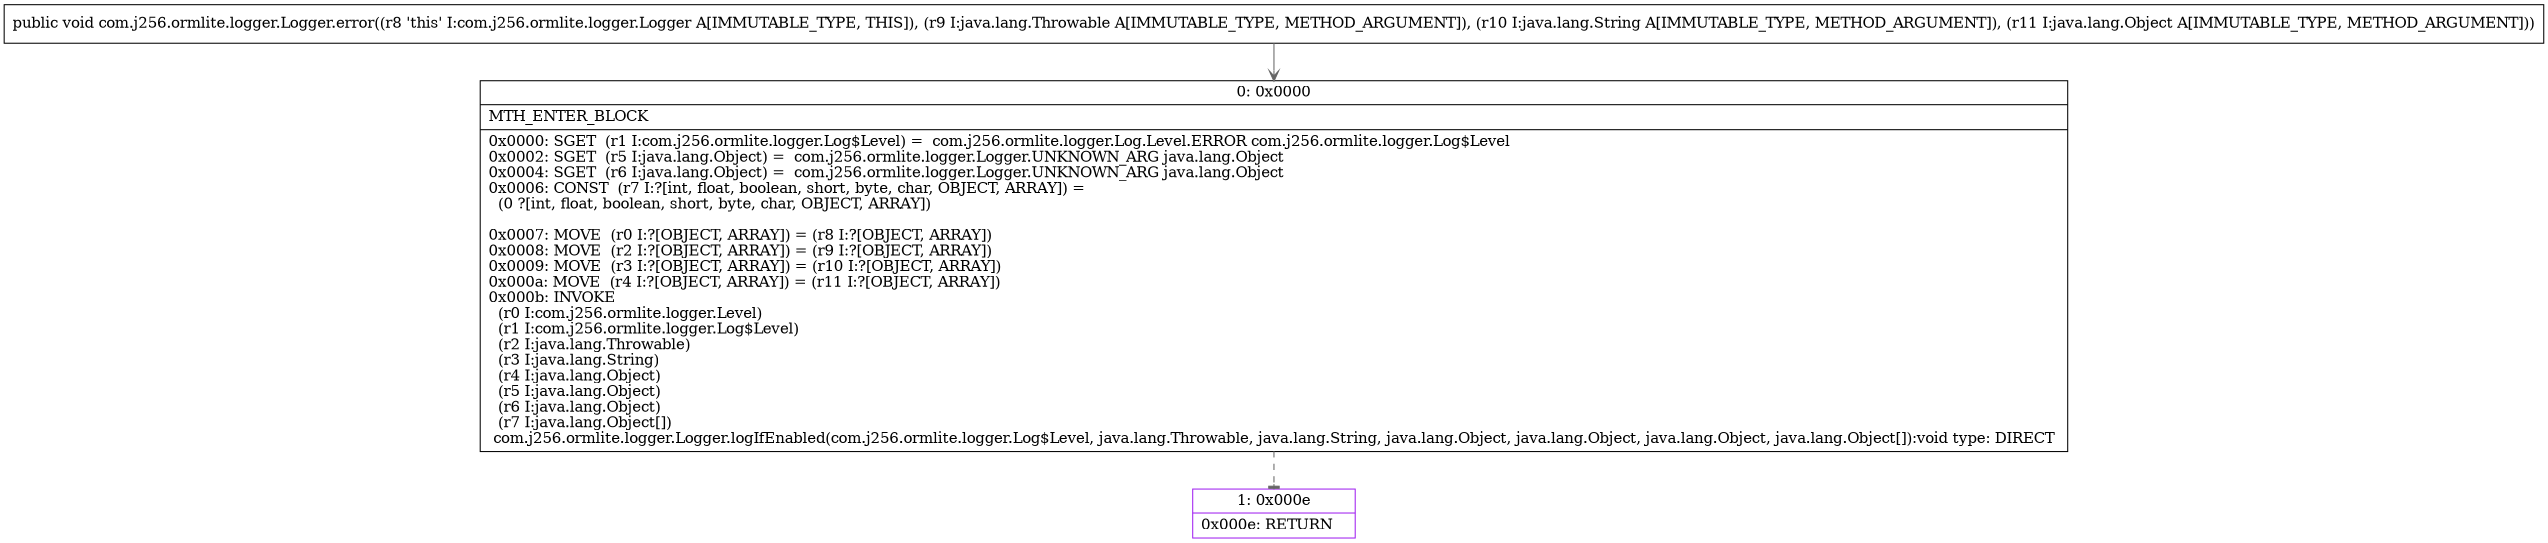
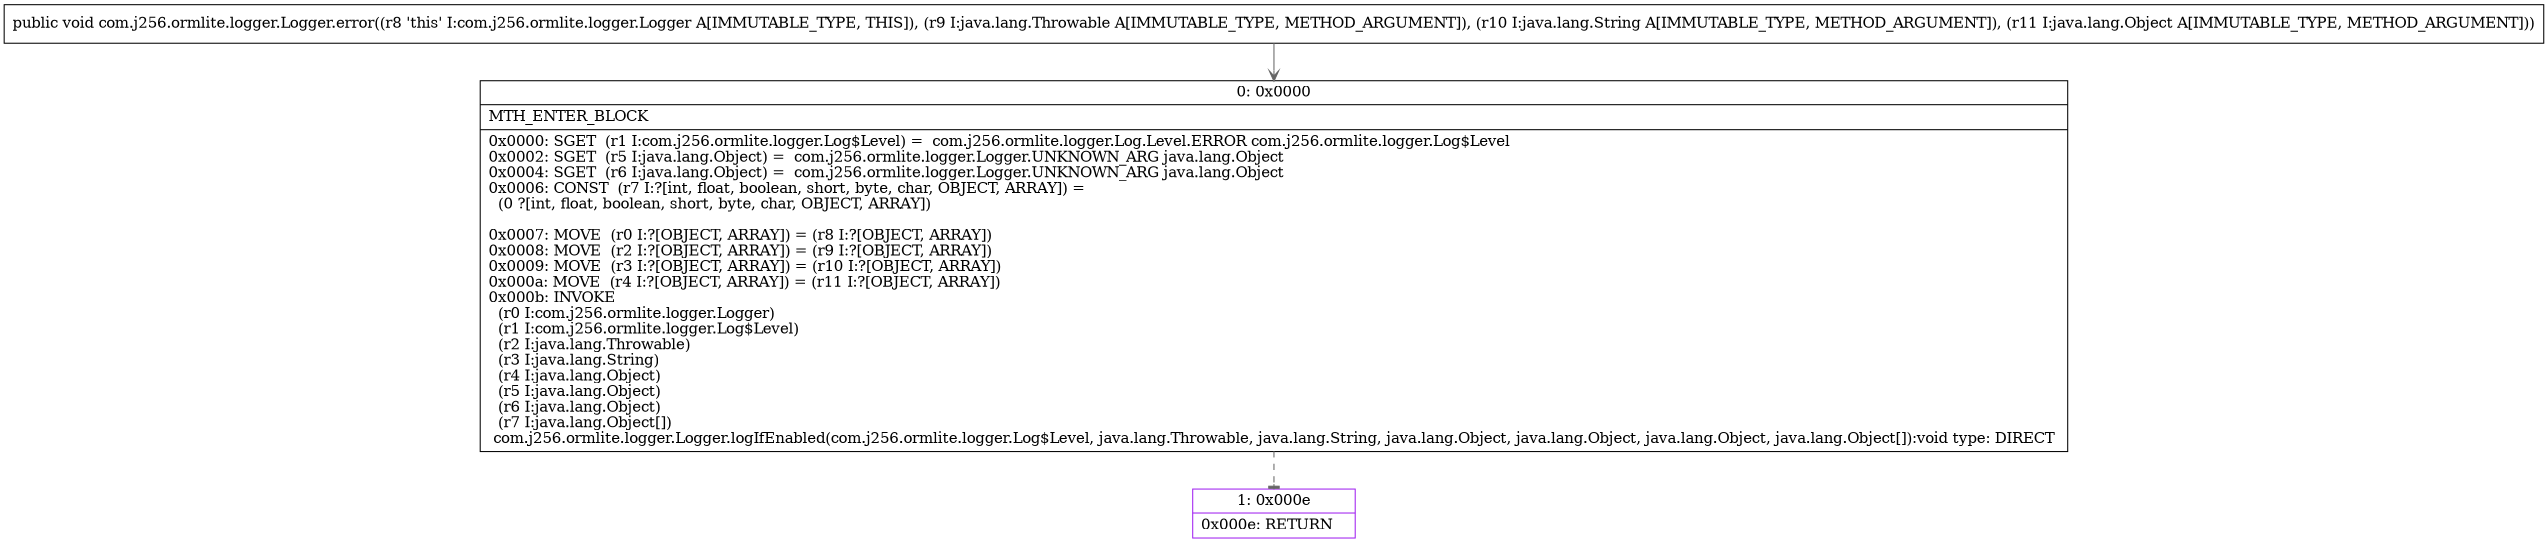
node "0: 0x0000": text "(r0 I:com.j256.ormlite.logger.Level)" -> "(r0 I:com.j256.ormlite.logger.Logger)"
